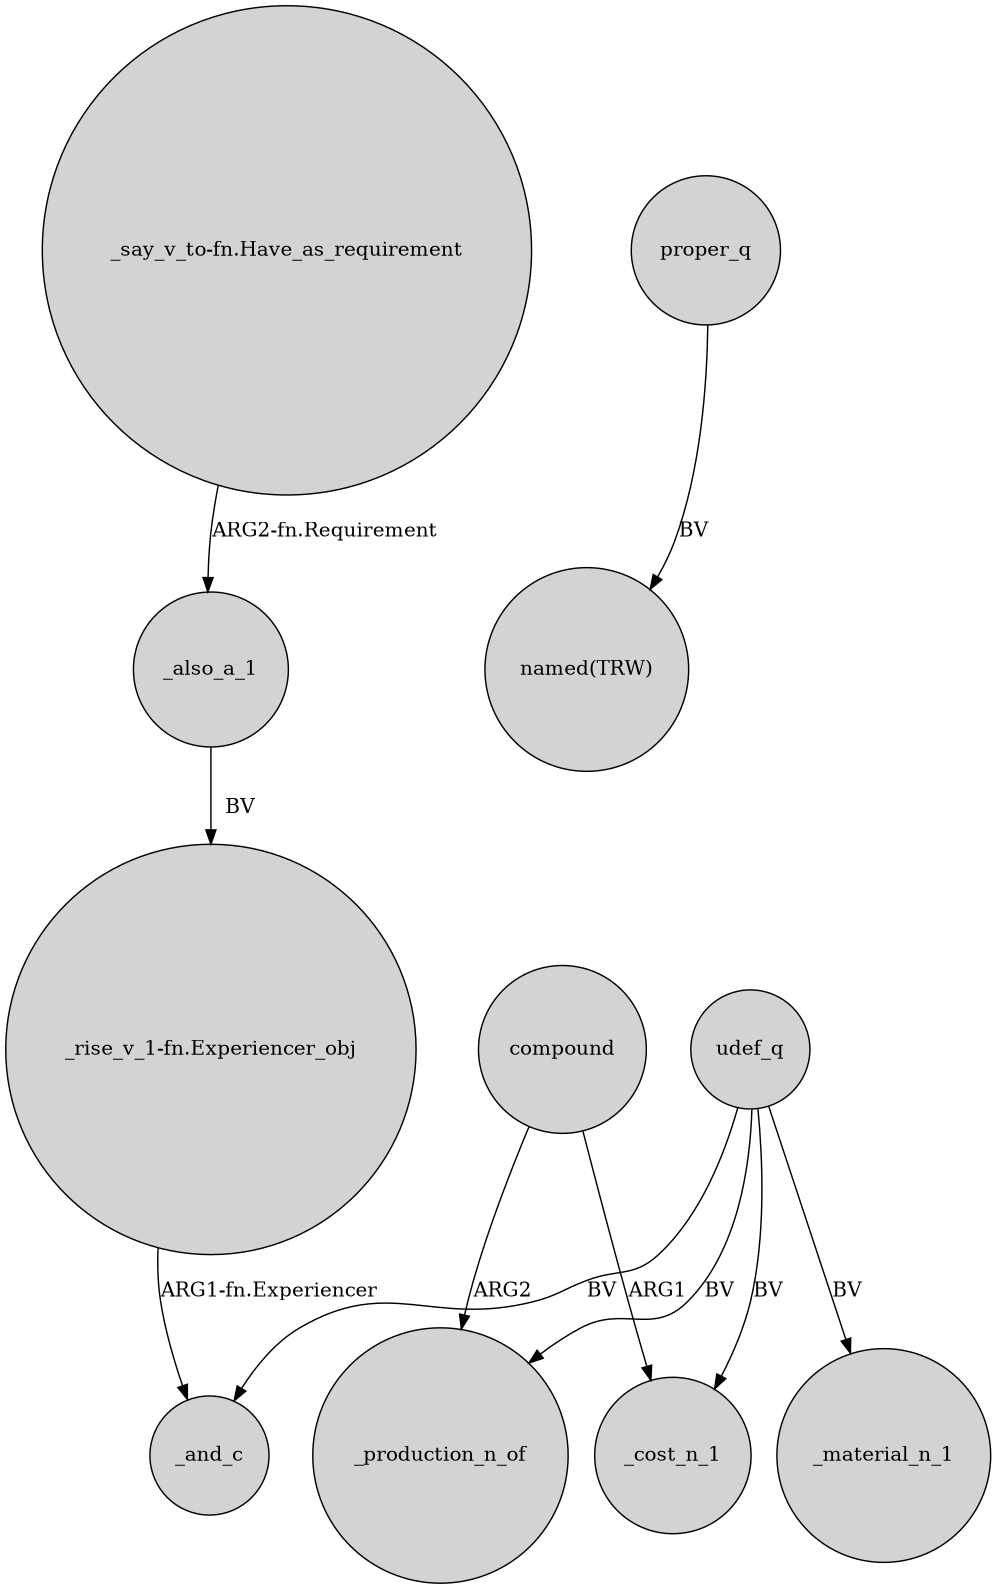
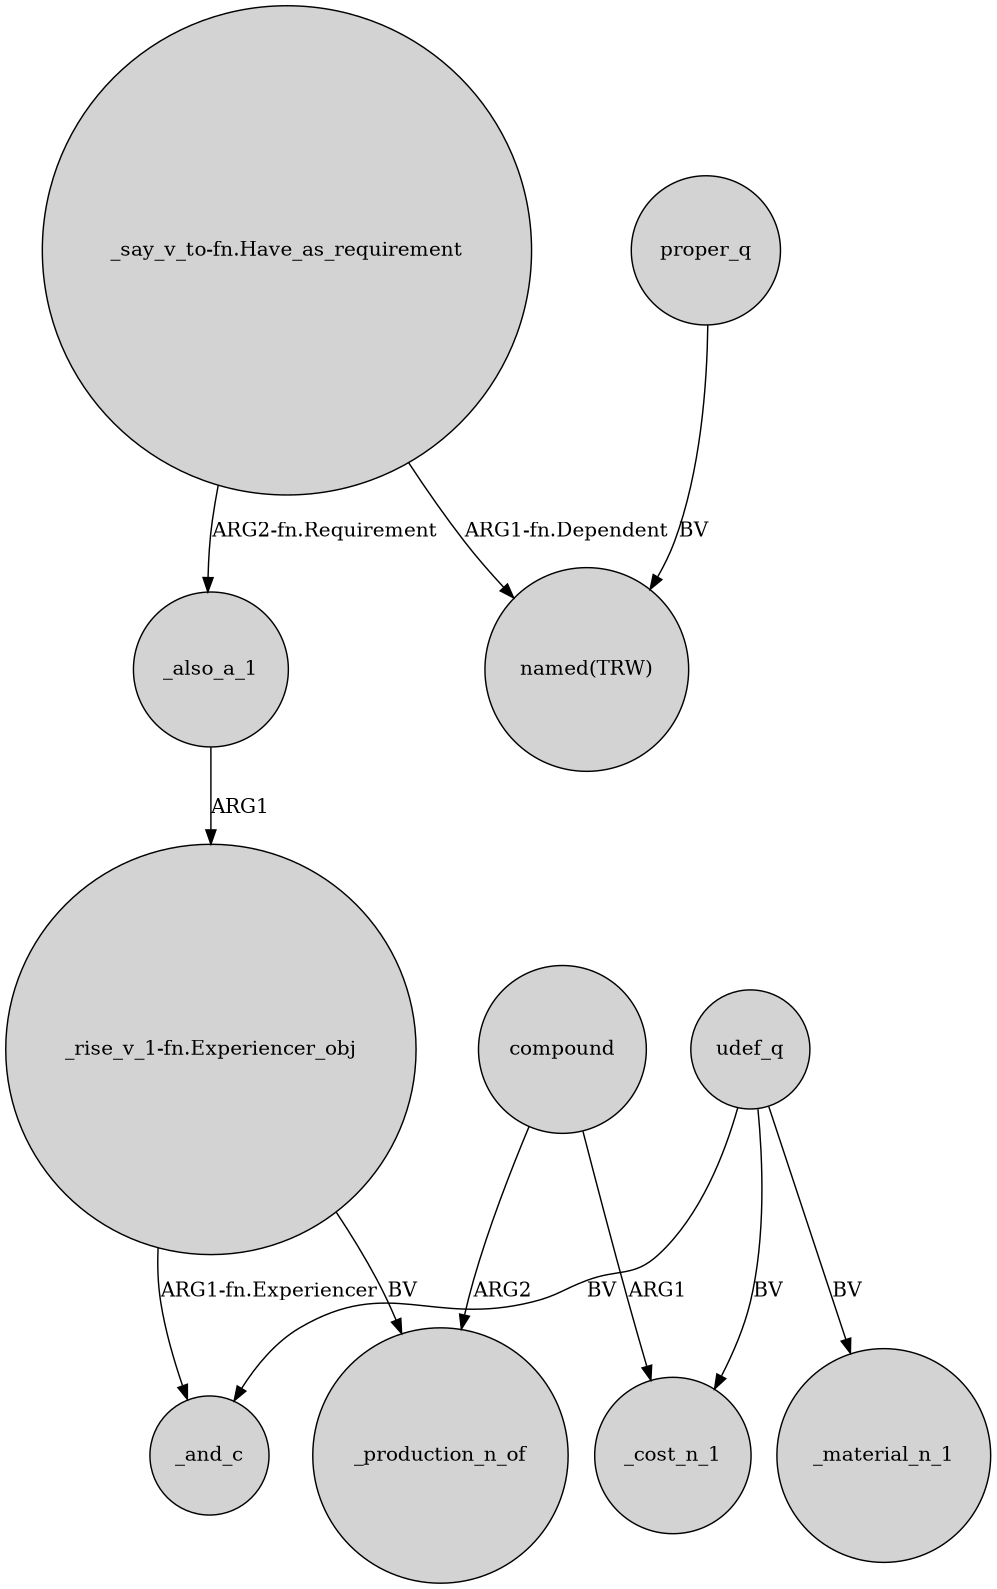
edge "_say_v_to-fn.Have_as_requirement" -> "named(TRW)": added, label "ARG1-fn.Dependent"
edge "_also_a_1" -> "_rise_v_1-fn.Experiencer_obj": label "BV" -> "ARG1"
edge "udef_q" -> "_production_n_of": now "_rise_v_1-fn.Experiencer_obj" -> "_production_n_of"
